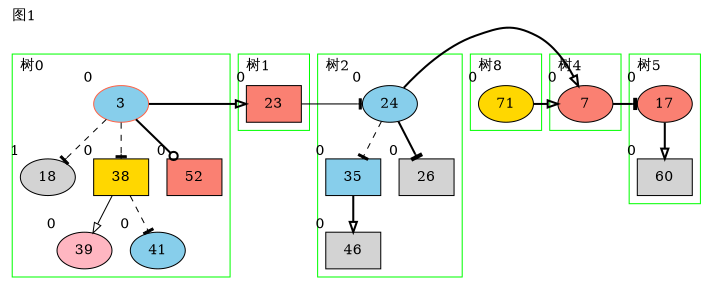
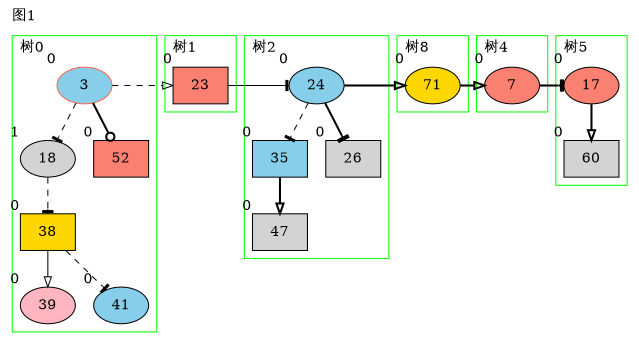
edge "24 0" -> "7 0": now "24 0" -> "71 0"
edge "3 0" -> "23 0": style bold -> dashed
edge "3 0" -> "38 0": now "18 1" -> "38 0"
node "46 0": label "46 0" -> "47 0"
